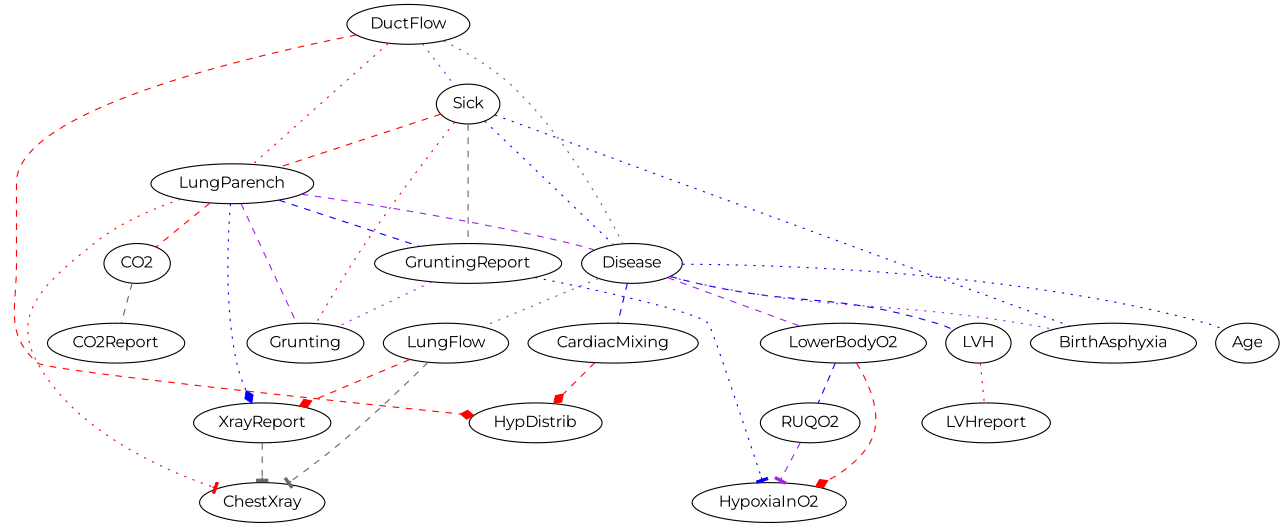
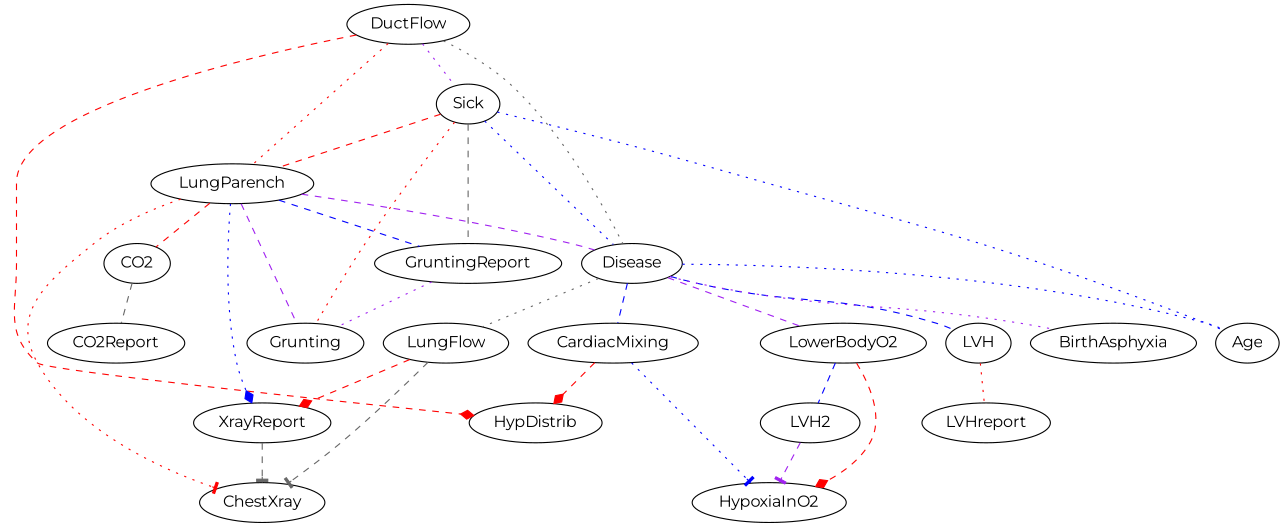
edge "Sick" -- "BirthAsphyxia": now "Sick" -- "Age"
edge "GruntingReport" -> "HypoxiaInO2": now "CardiacMixing" -> "HypoxiaInO2"
node "RUQO2": label "RUQO2" -> "LVH2"
